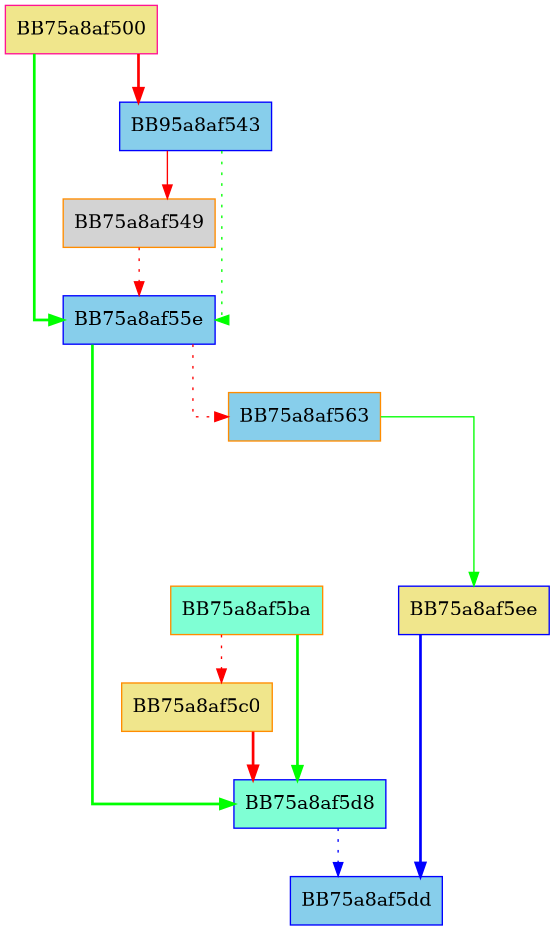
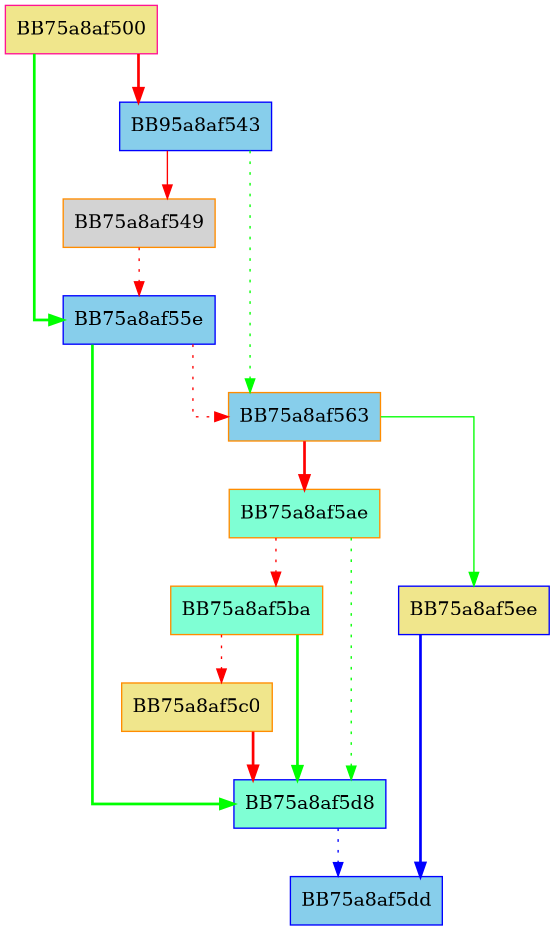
edge "BB95a8af543" -> "BB75a8af55e": now "BB95a8af543" -> "BB75a8af563"
node "BB75a8af5ae": added
